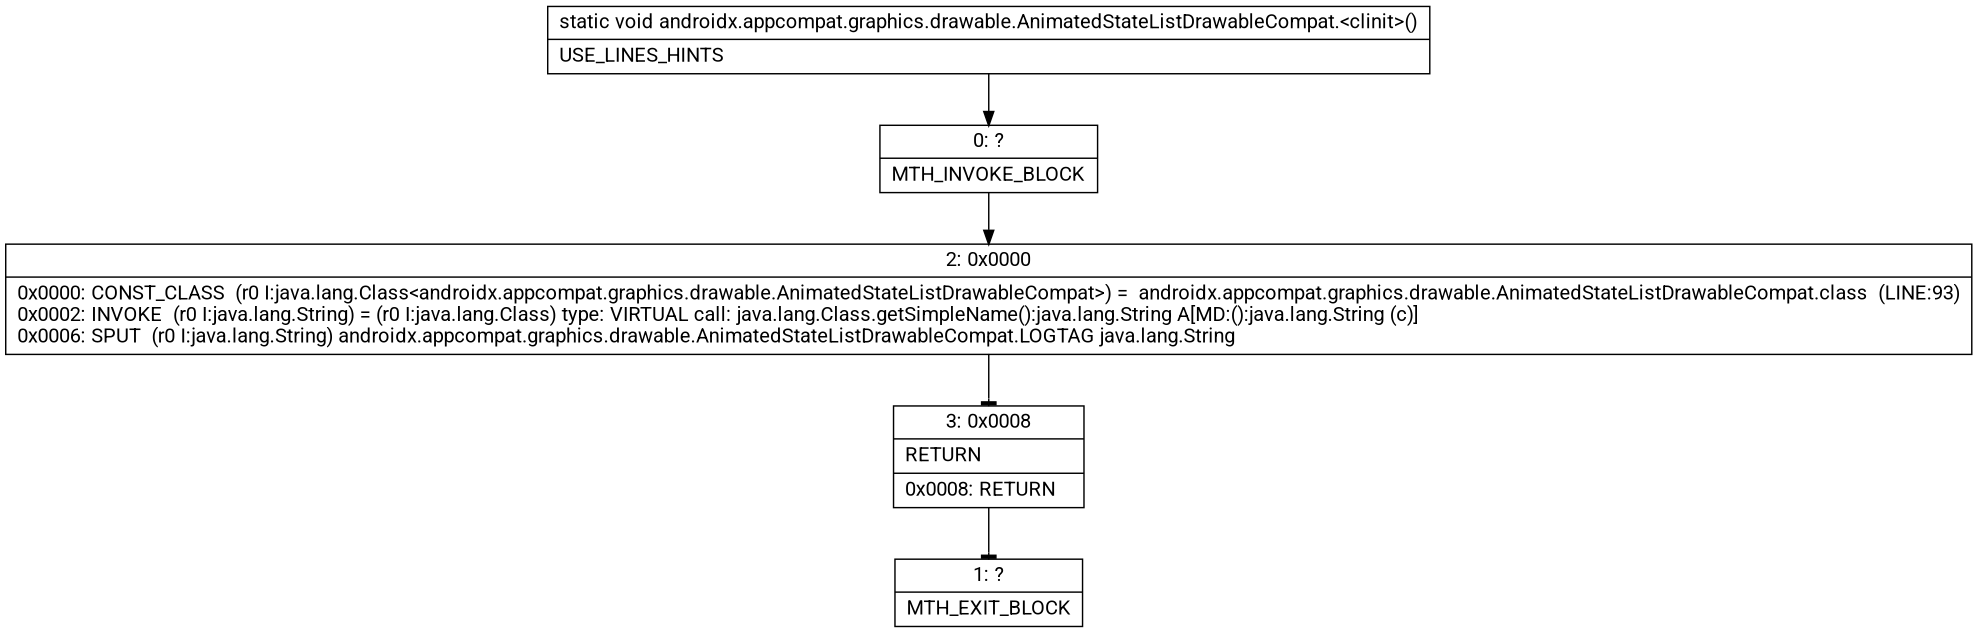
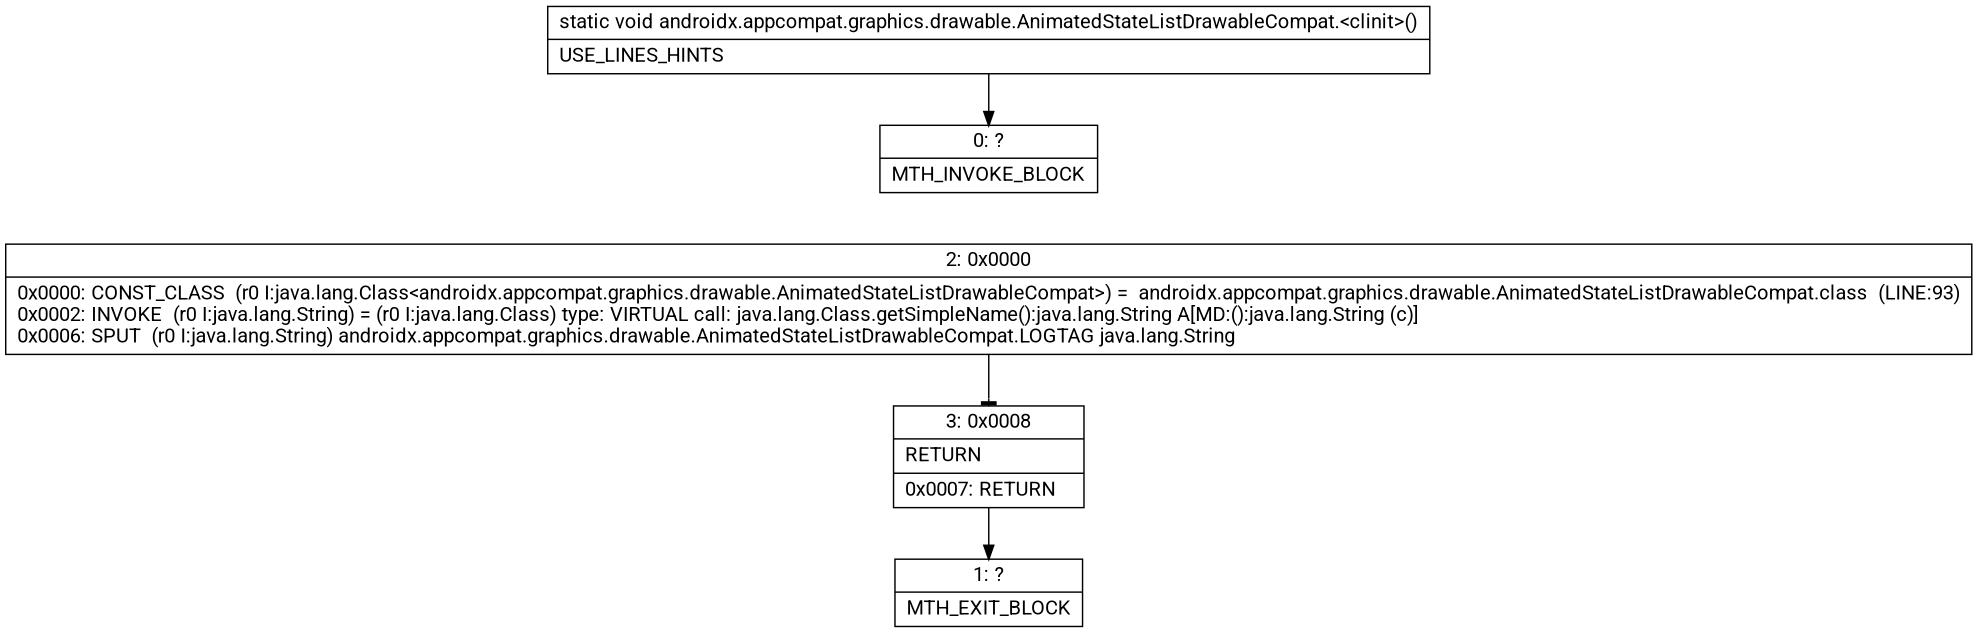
edge "0: ?" -> "2: 0x0000": removed
node "3: 0x0008": text "0x0008: RETURN" -> "0x0007: RETURN"
edge "3: 0x0008" -> "1: ?": arrowhead tee -> normal
